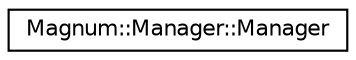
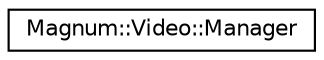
node "Magnum::Manager::Manager": label "Magnum::Manager::Manager" -> "Magnum::Video::Manager"
